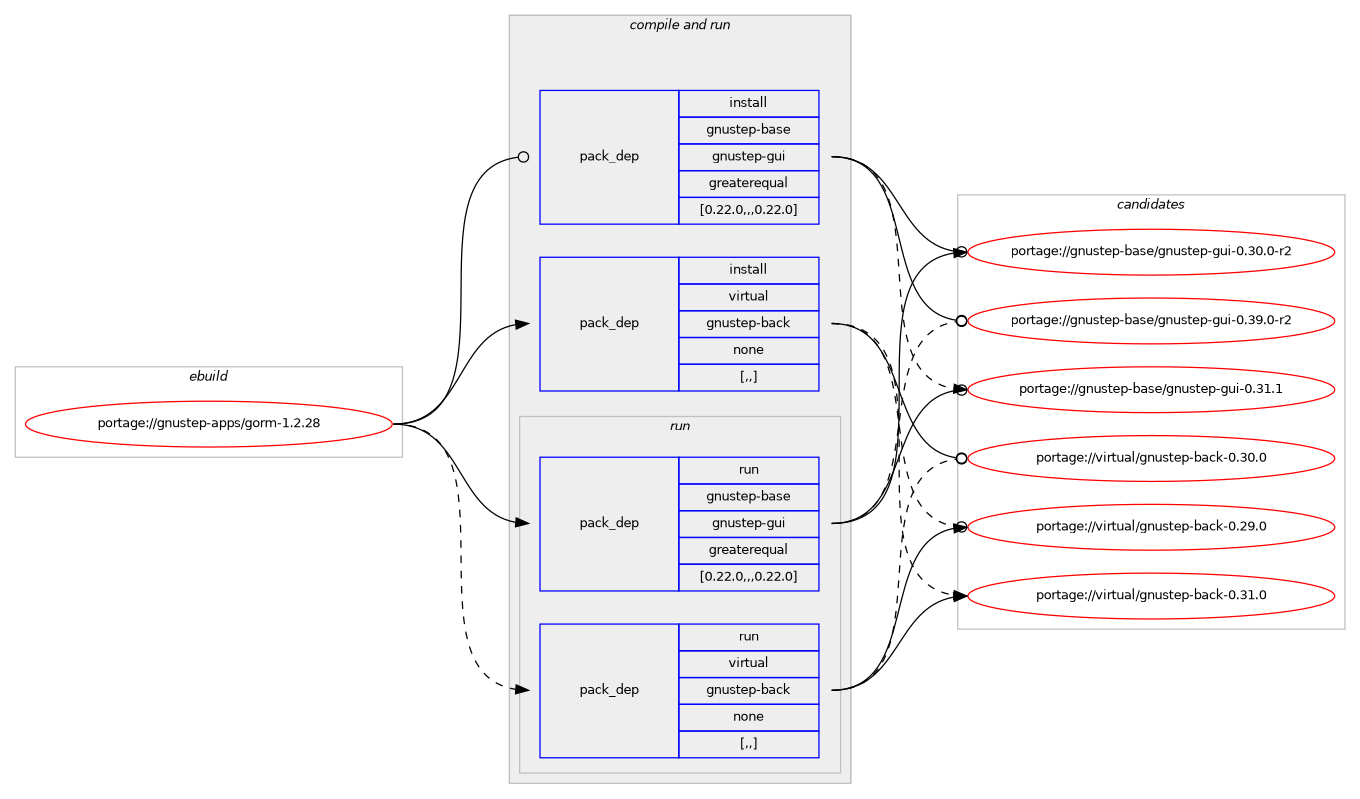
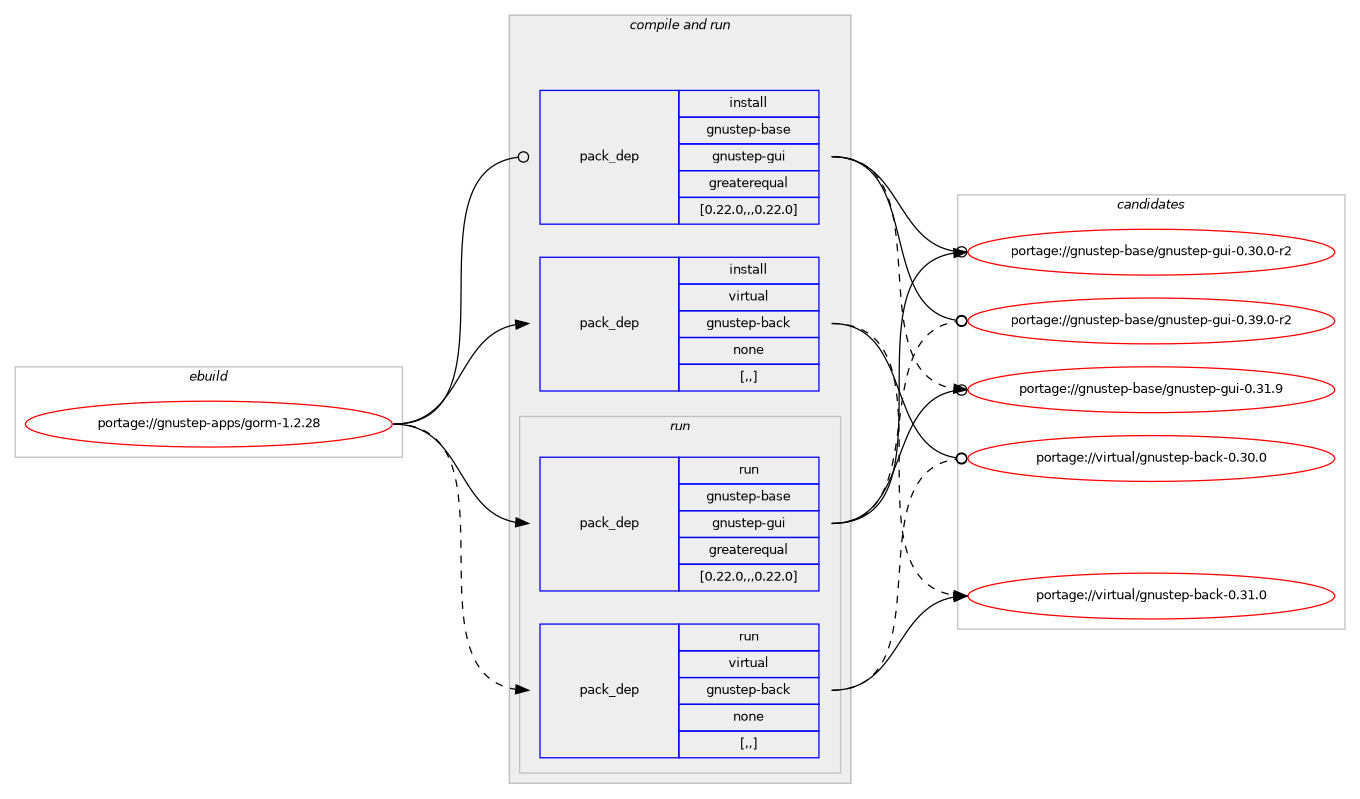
node "portage://gnustep-base/gnustep-gui-0.31.1": label "portage://gnustep-base/gnustep-gui-0.31.1" -> "portage://gnustep-base/gnustep-gui-0.31.9"
node "portage://virtual/gnustep-back-0.29.0": removed
